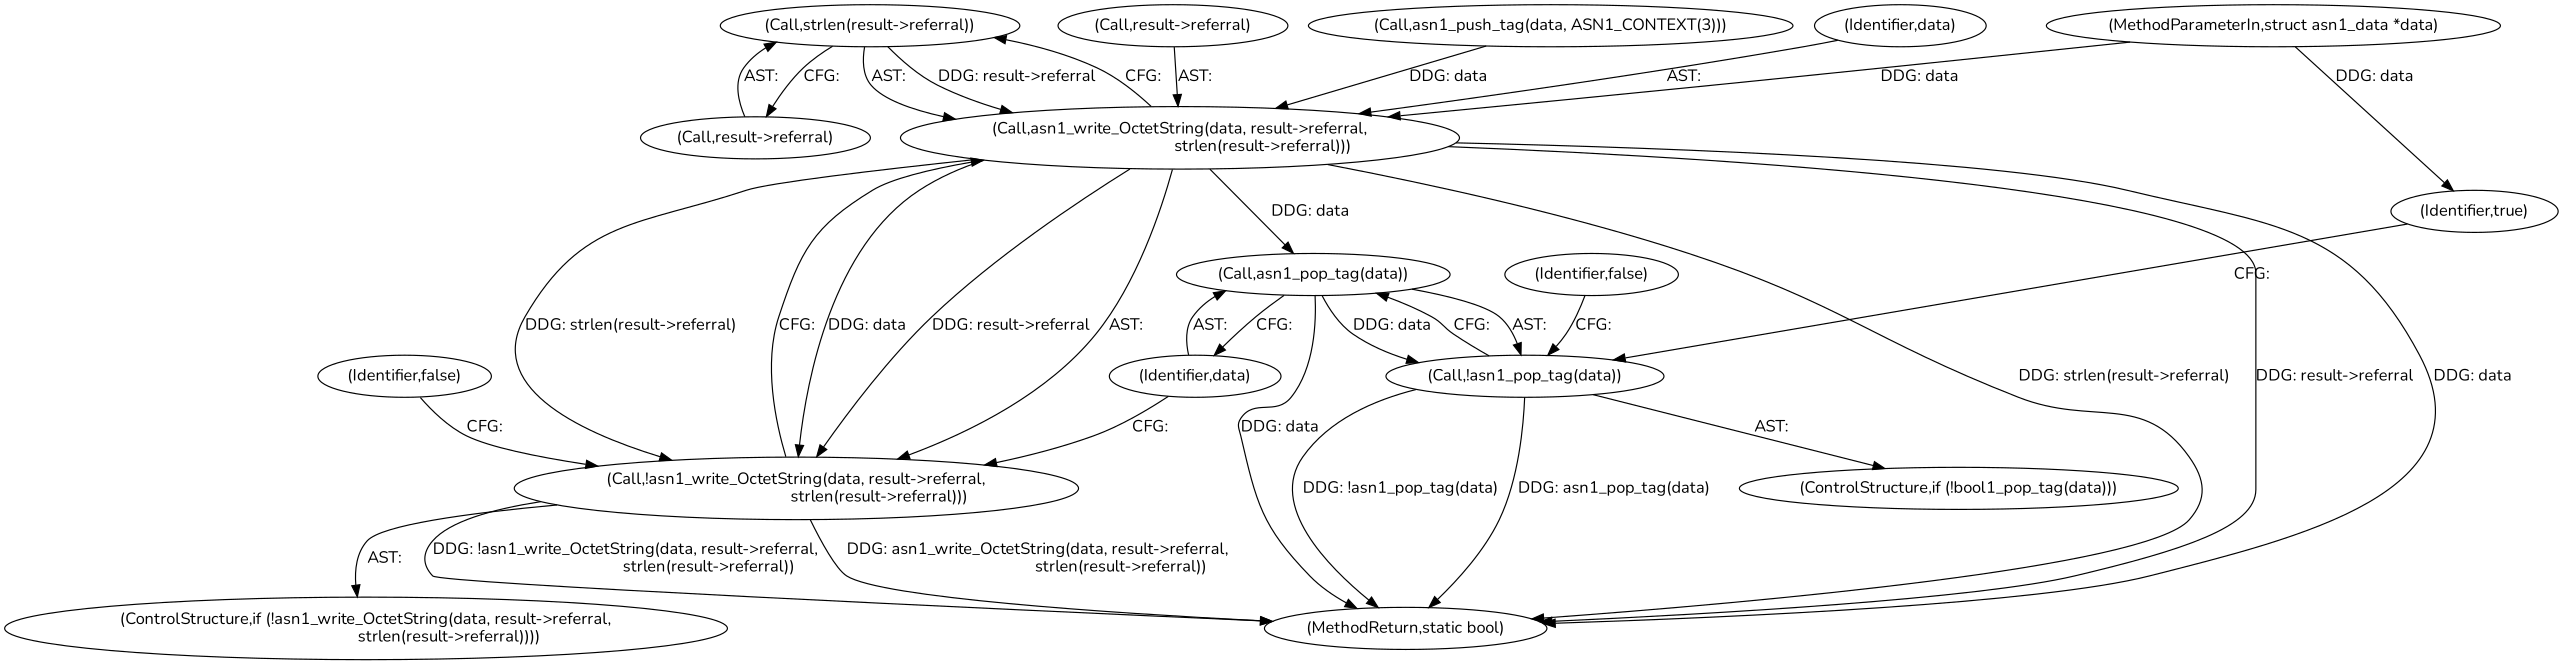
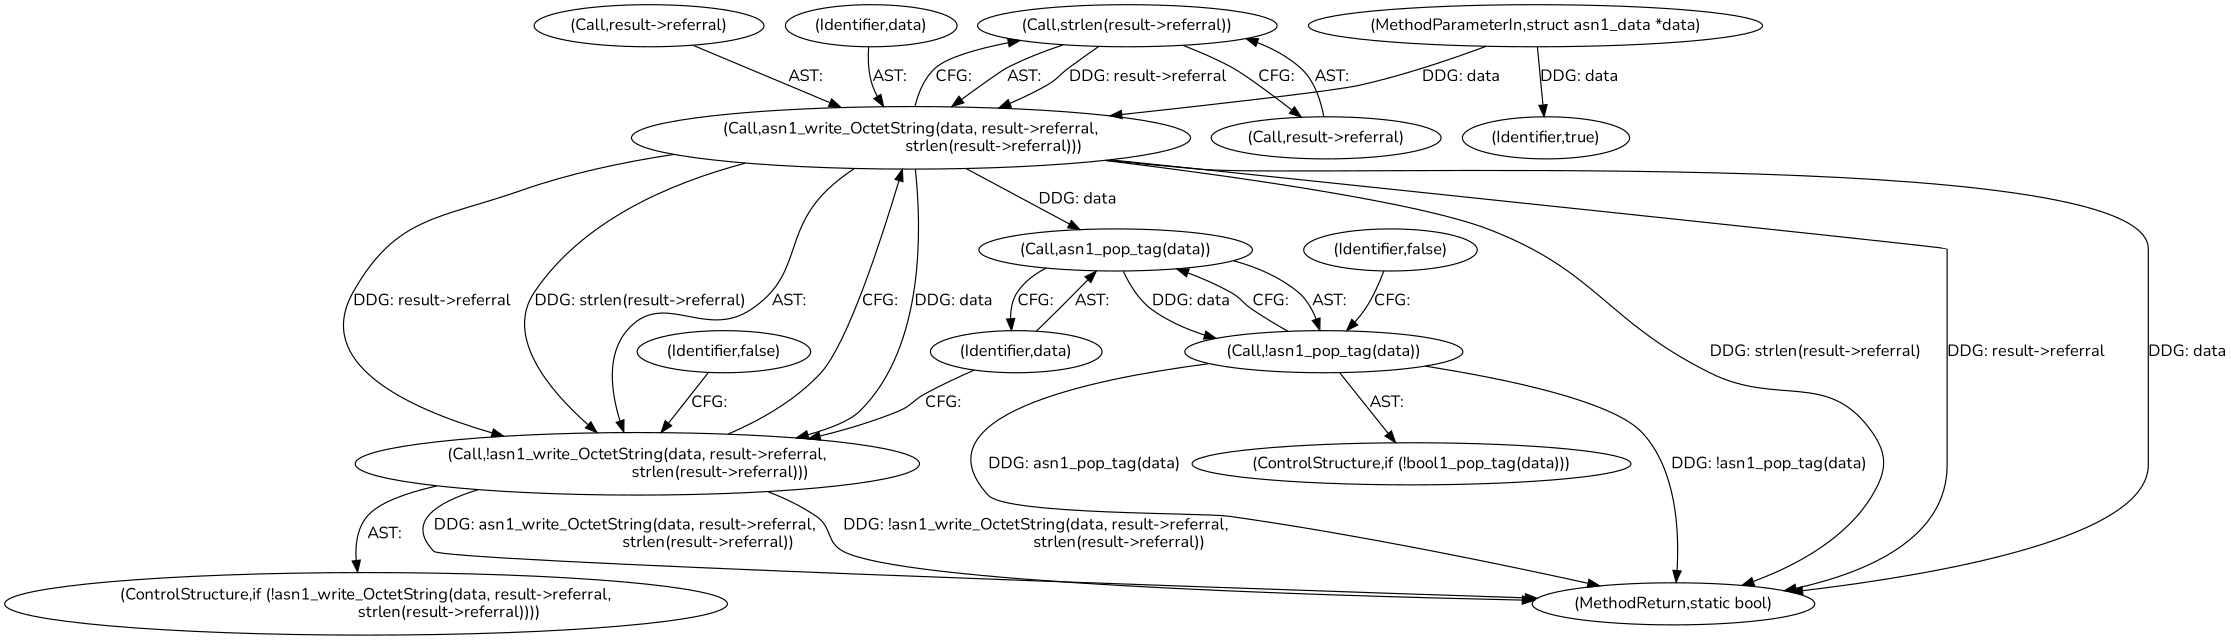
node "(Call,asn1_push_tag(data, ASN1_CONTEXT(3)))": removed
edge "(Identifier,true)" -> "(Call,!asn1_pop_tag(data))": removed, label "CFG:"
edge "(Call,asn1_pop_tag(data))" -> "(MethodReturn,static bool)": removed, label "DDG: data"
